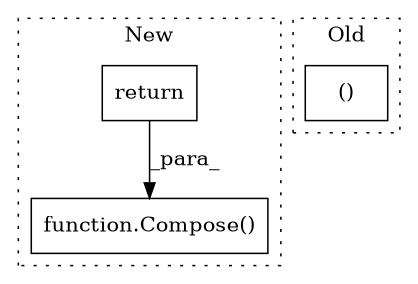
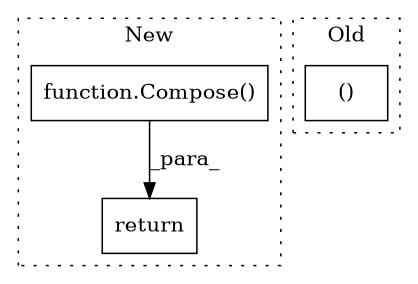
edge "return" -> "function.Compose()": reversed
